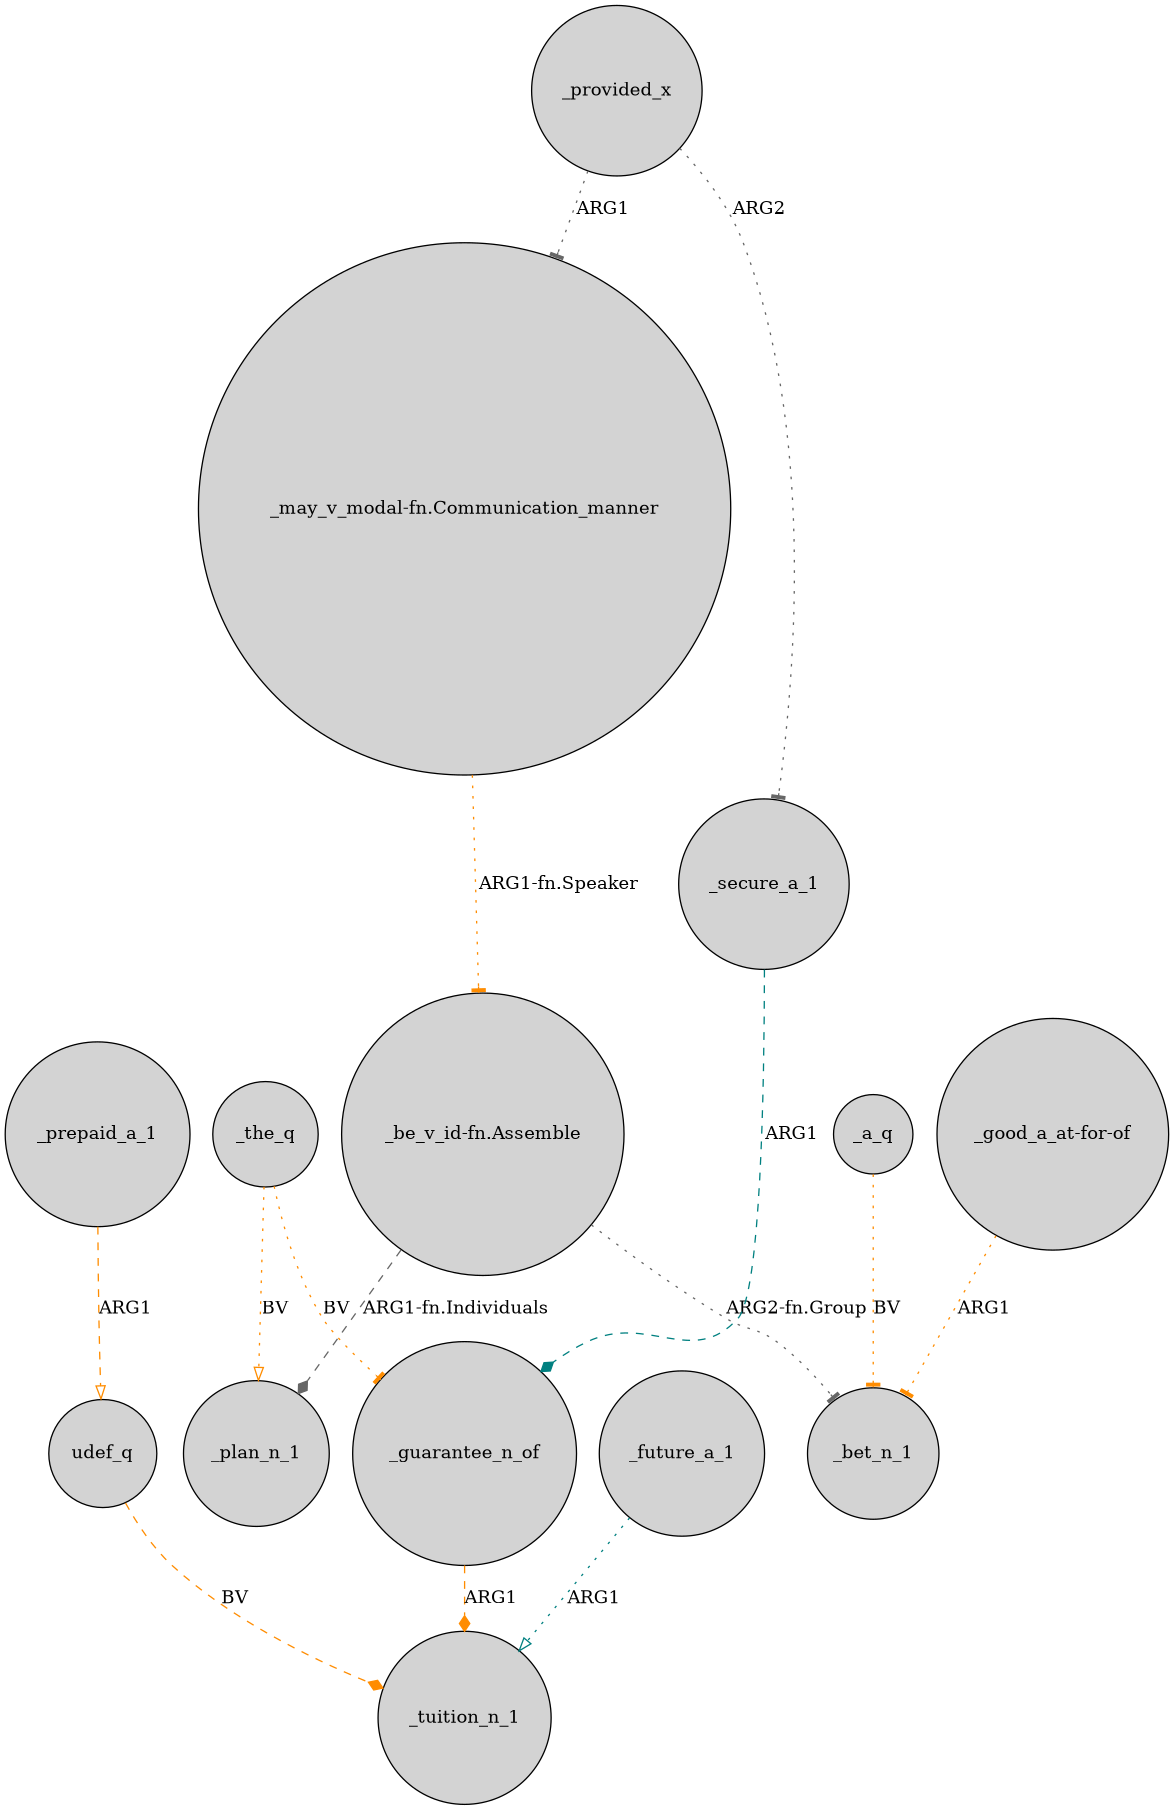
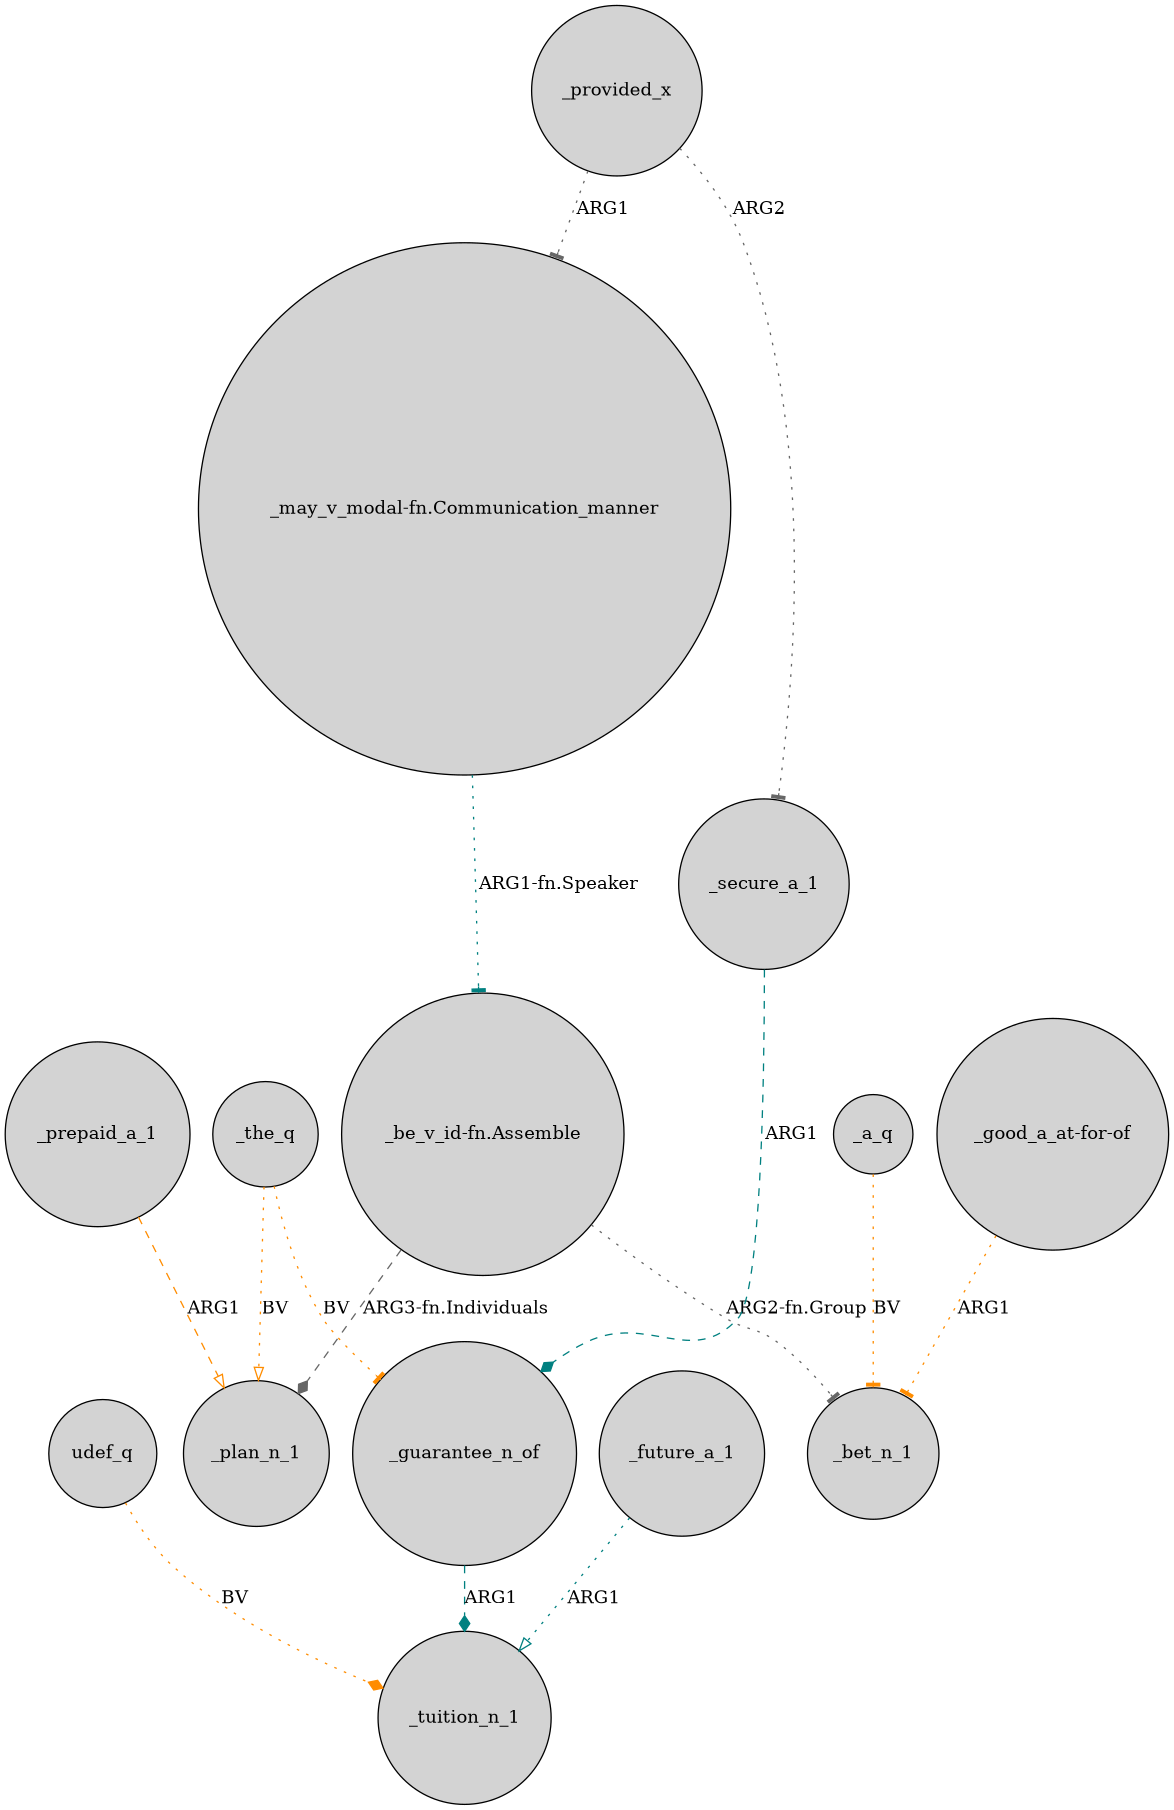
edge "_may_v_modal-fn.Communication_manner" -> "_be_v_id-fn.Assemble": color darkorange -> teal
edge "_prepaid_a_1" -> "udef_q": now "_prepaid_a_1" -> "_plan_n_1"
edge "_be_v_id-fn.Assemble" -> "_plan_n_1": label "ARG1-fn.Individuals" -> "ARG3-fn.Individuals"
edge "_guarantee_n_of" -> "_tuition_n_1": color darkorange -> teal
edge "udef_q" -> "_tuition_n_1": style dashed -> dotted
